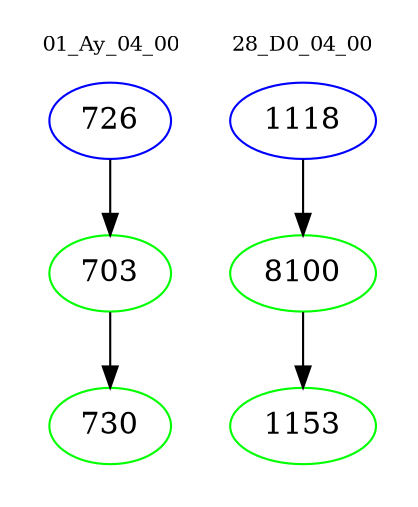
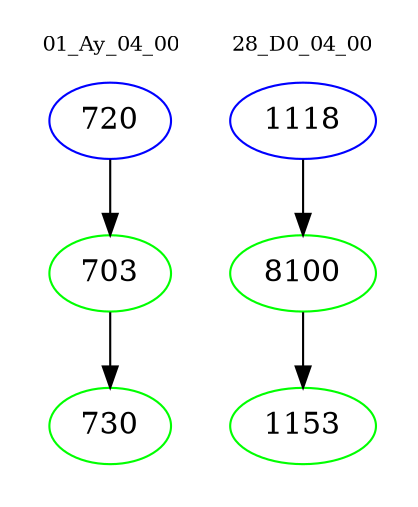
node "726": label "726" -> "720"
